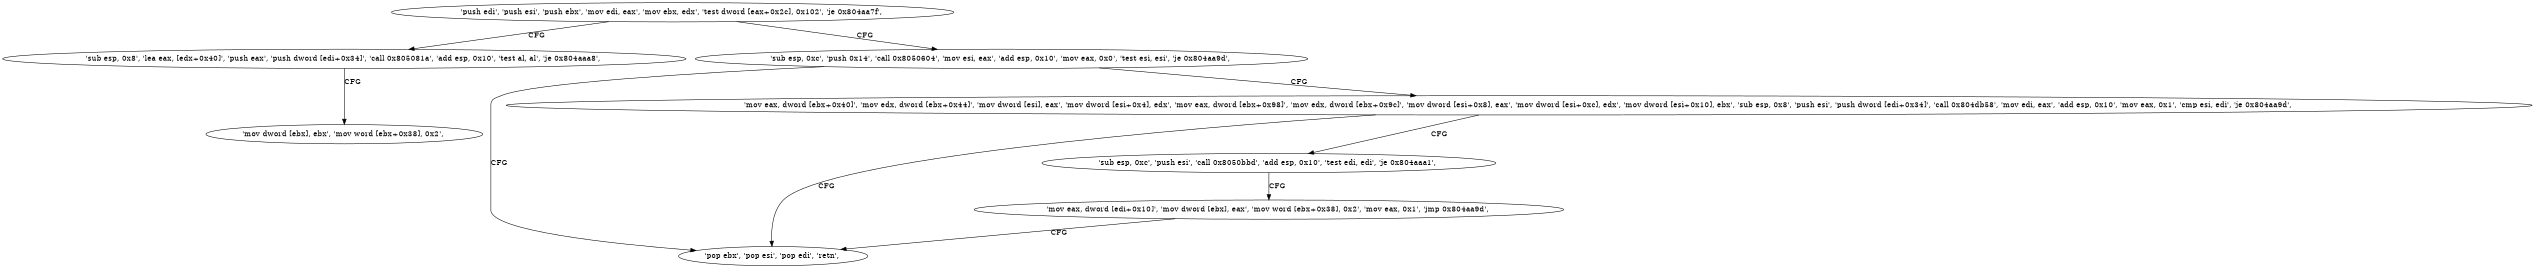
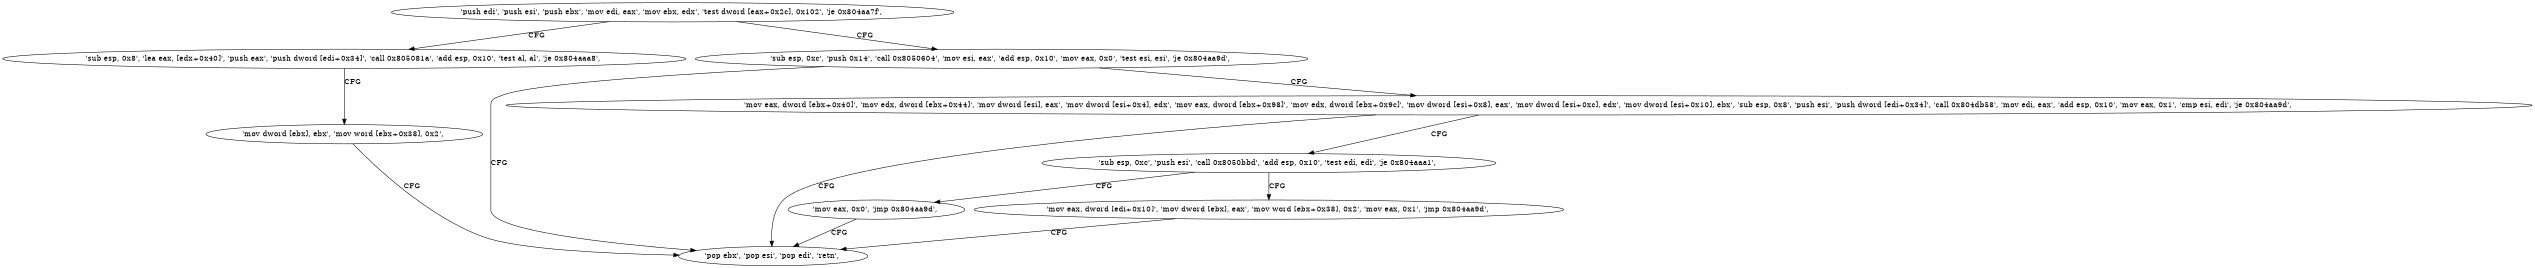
node "'mov eax, 0x0', 'jmp 0x804aa9d',": added
edge "'mov dword [ebx], ebx', 'mov word [ebx+0x38], 0x2'," -> "'pop ebx', 'pop esi', 'pop edi', 'retn',": added, label "CFG"
